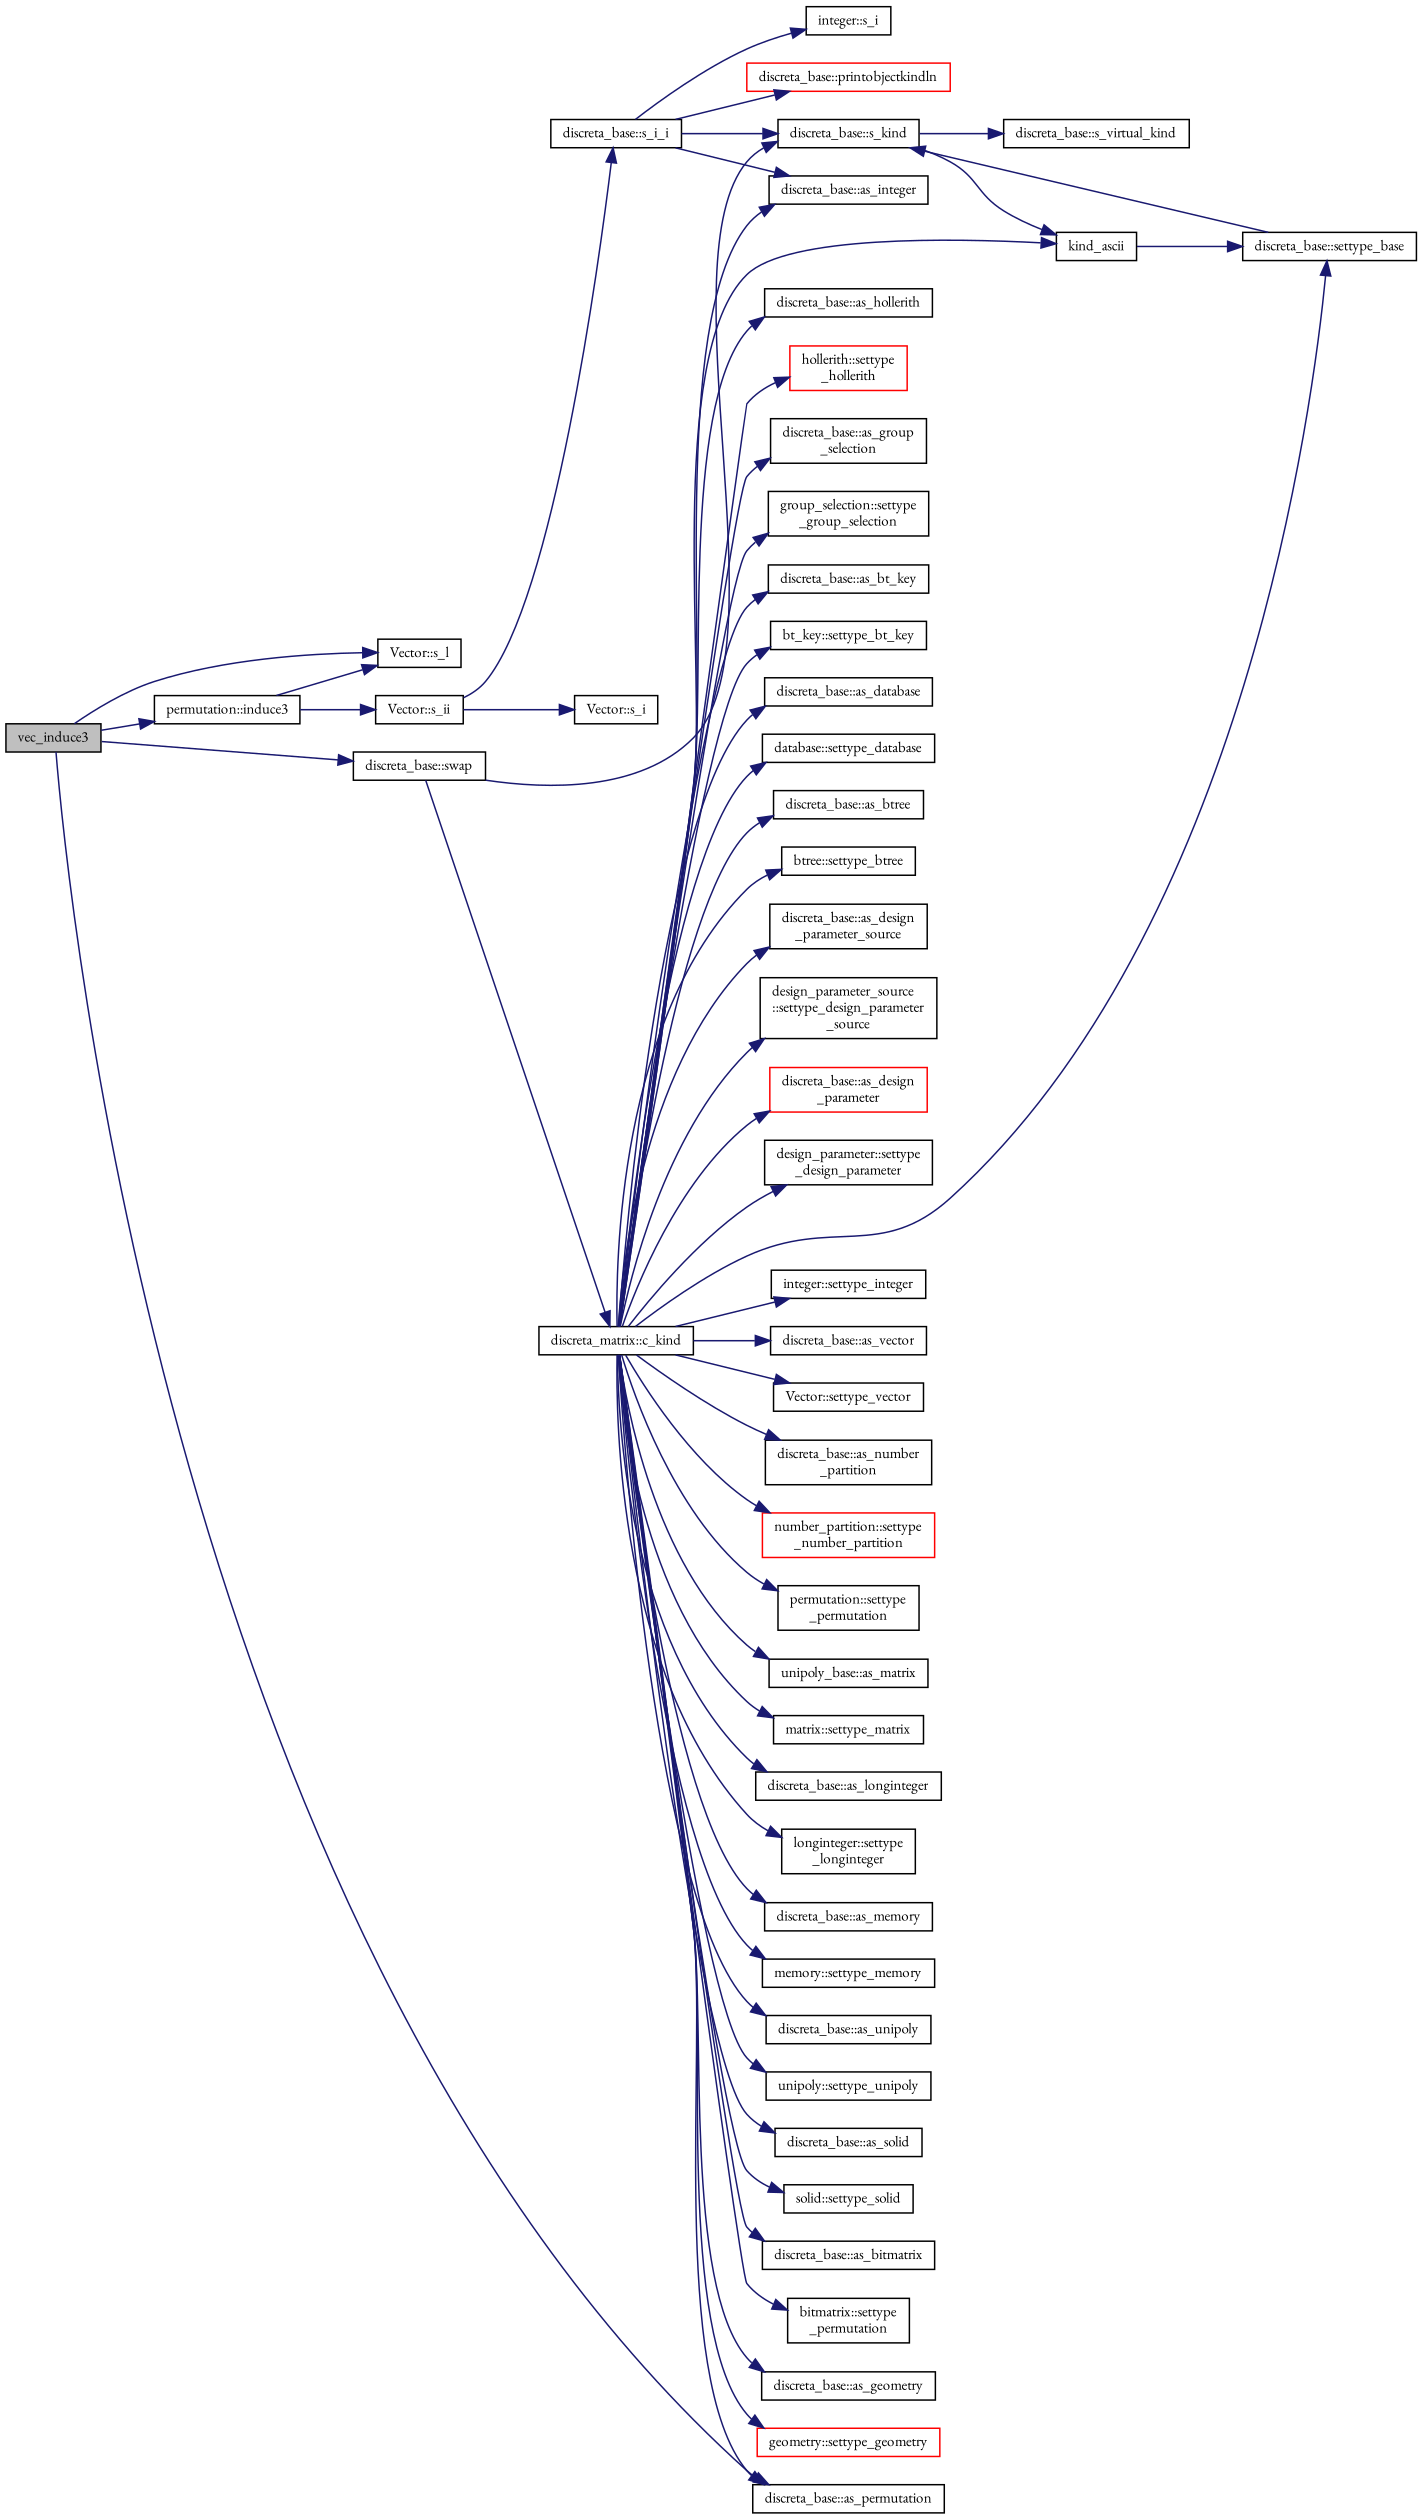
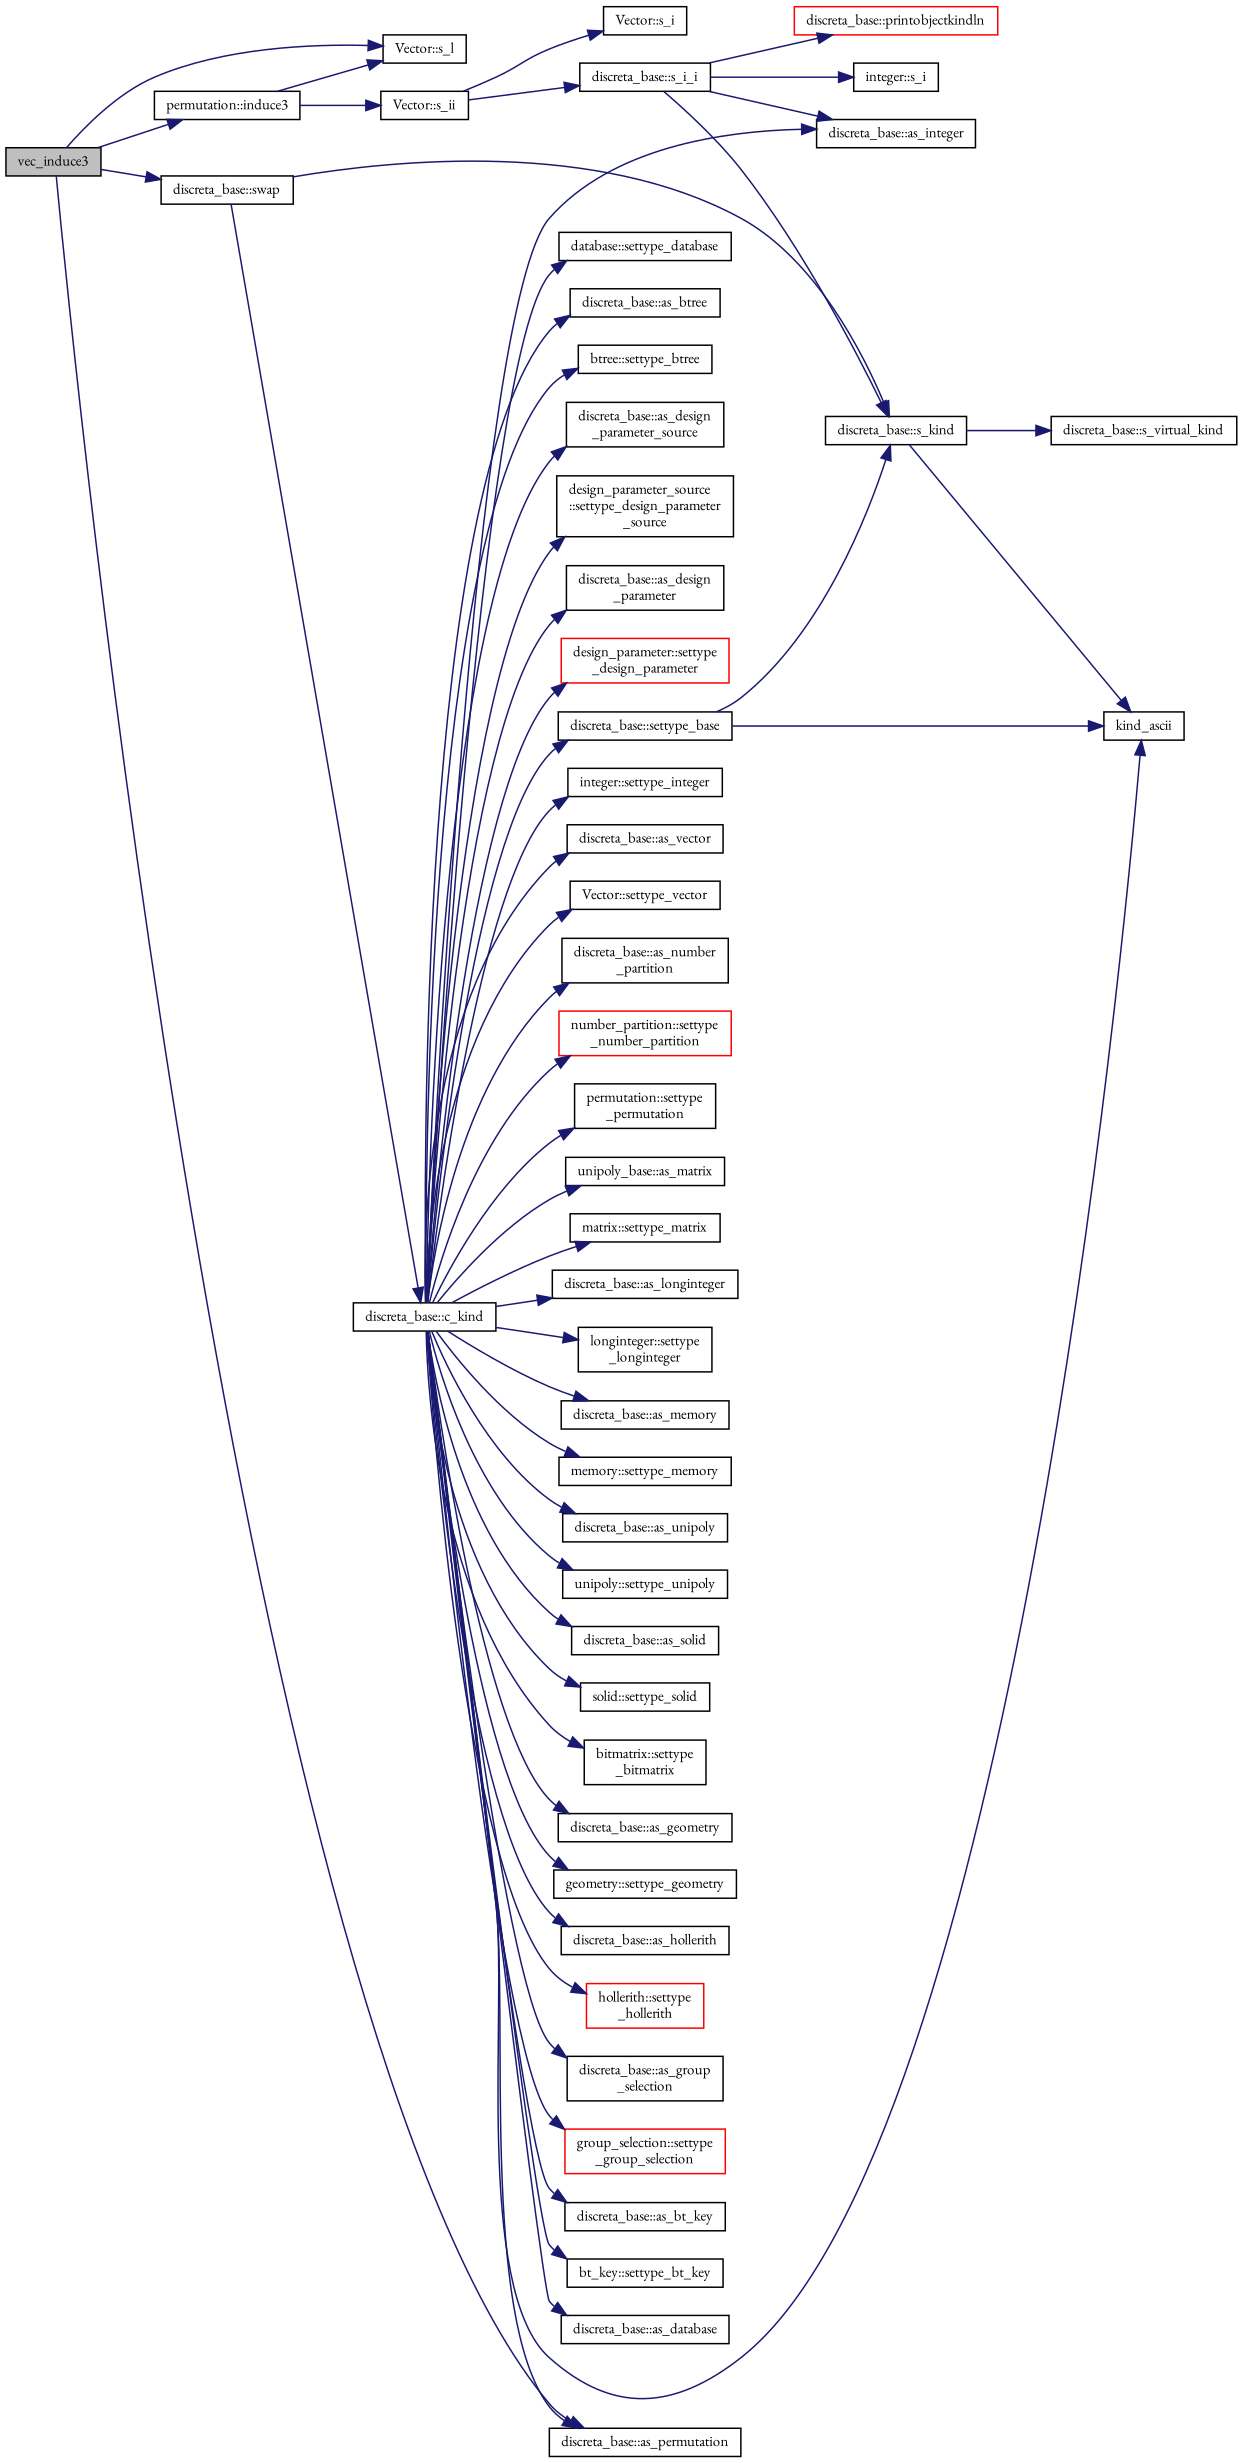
edge "kind_ascii" -> "discreta_base::settype_base": reversed
node "group_selection::settype _group_selection": color black -> red
node "discreta_base::as_design _parameter": color red -> black
node "design_parameter::settype _design_parameter": color black -> red
node "discreta_matrix::c_kind": label "discreta_matrix::c_kind" -> "discreta_base::c_kind"
node "discreta_base::as_bitmatrix": removed
node "bitmatrix::settype _permutation": label "bitmatrix::settype _permutation" -> "bitmatrix::settype _bitmatrix"
node "geometry::settype_geometry": color red -> black
